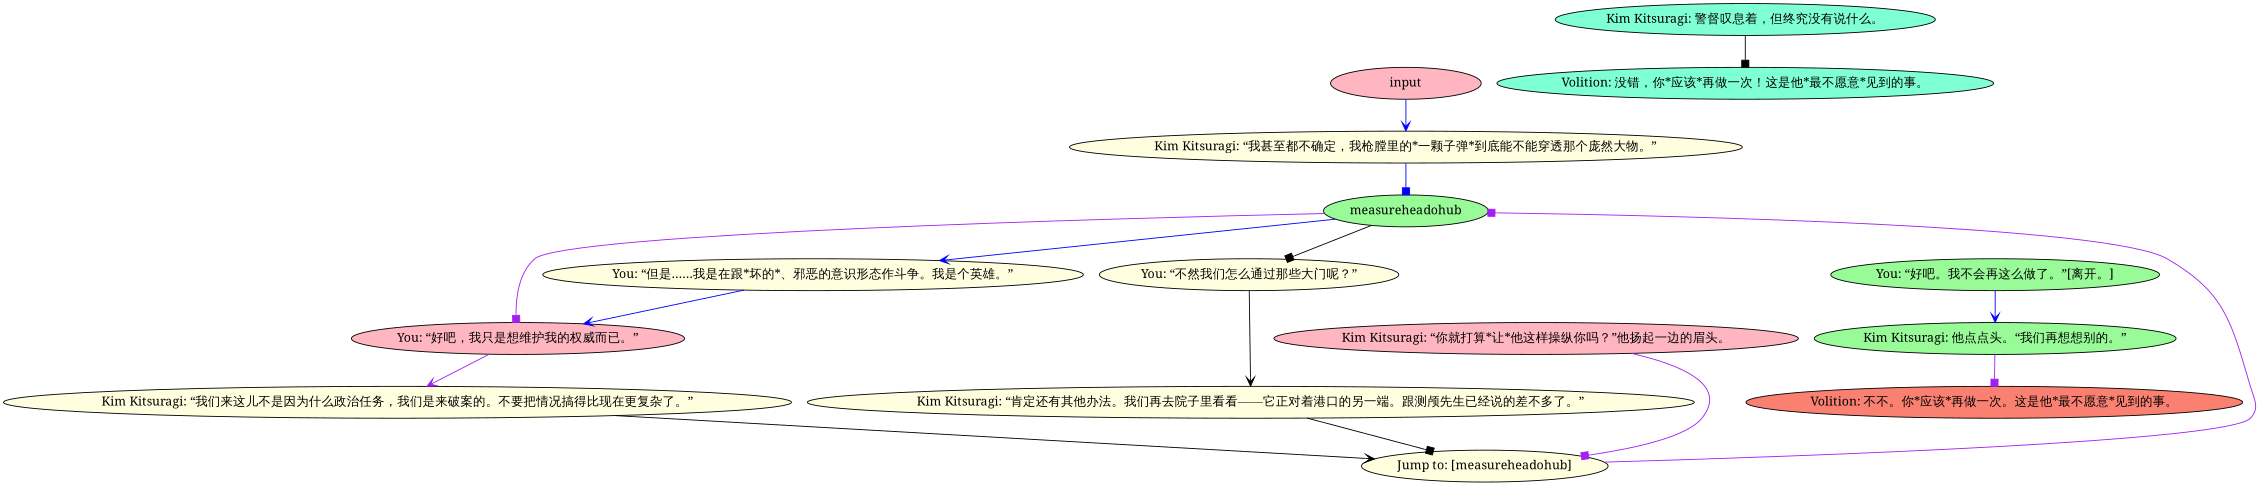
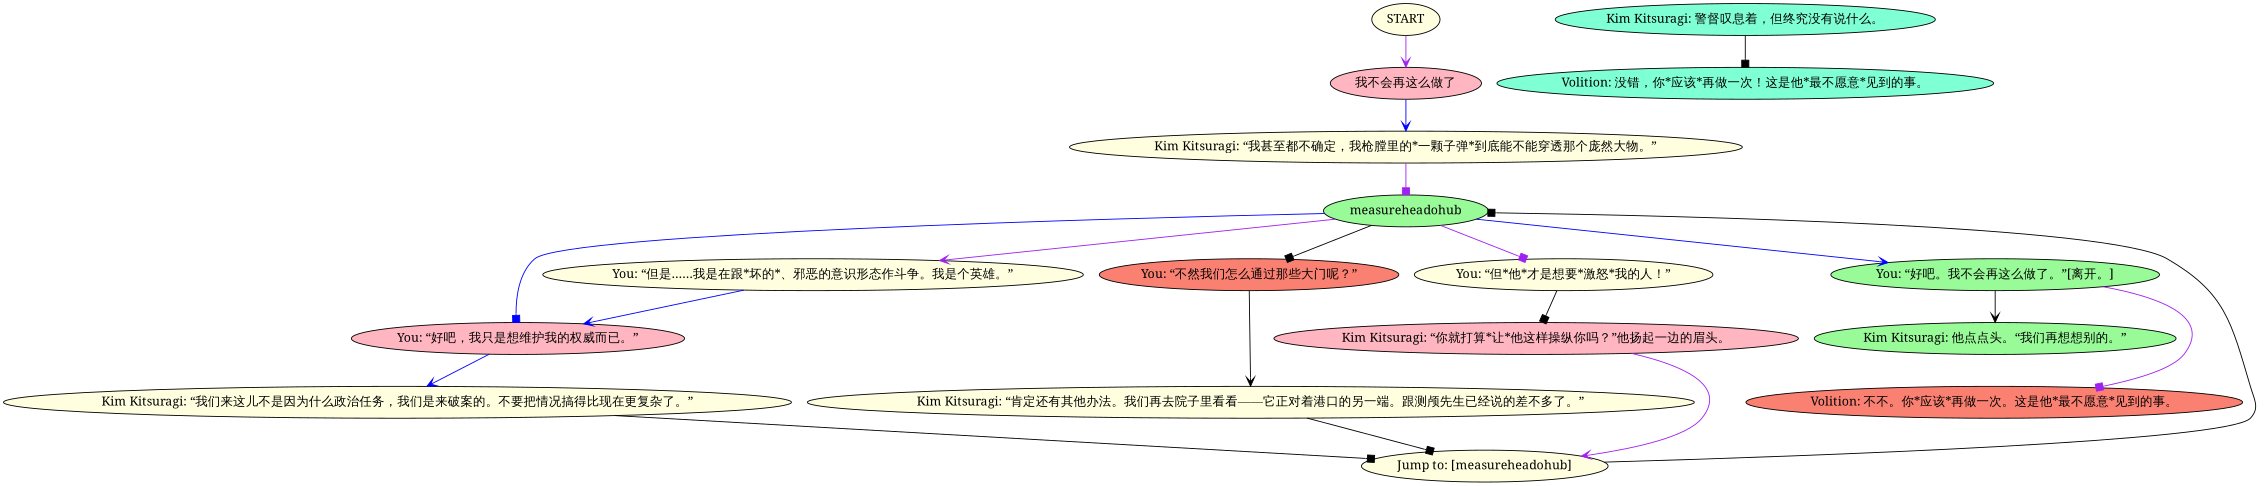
node "START": added
node "input": label "input" -> "我不会再这么做了"
edge "Kim Kitsuragi: “我甚至都不确定，我枪膛里的*一颗子弹*到底能不能穿透那个庞然大物。”" -> "measureheadohub": color blue -> purple
edge "measureheadohub" -> "You: “好吧，我只是想维护我的权威而已。”": color purple -> blue
edge "measureheadohub" -> "You: “但是……我是在跟*坏的*、邪恶的意识形态作斗争。我是个英雄。”": color blue -> purple
edge "measureheadohub" -> "You: “好吧。我不会再这么做了。”[离开。]": added
node "You: “不然我们怎么通过那些大门呢？”": fillcolor lightyellow -> salmon
node "You: “但*他*才是想要*激怒*我的人！”": added
edge "You: “好吧。我不会再这么做了。”[离开。]" -> "Kim Kitsuragi: 他点点头。“我们再想想别的。”": color blue -> black
edge "Jump to: [measureheadohub]" -> "measureheadohub": color purple -> black
edge "Kim Kitsuragi: 他点点头。“我们再想想别的。”" -> "Volition: 不不。你*应该*再做一次。这是他*最不愿意*见到的事。": now "You: “好吧。我不会再这么做了。”[离开。]" -> "Volition: 不不。你*应该*再做一次。这是他*最不愿意*见到的事。"
edge "You: “好吧，我只是想维护我的权威而已。”" -> "Kim Kitsuragi: “我们来这儿不是因为什么政治任务，我们是来破案的。不要把情况搞得比现在更复杂了。”": color purple -> blue
edge "Kim Kitsuragi: “你就打算*让*他这样操纵你吗？”他扬起一边的眉头。" -> "Jump to: [measureheadohub]": arrowhead box -> vee
edge "Kim Kitsuragi: “我们来这儿不是因为什么政治任务，我们是来破案的。不要把情况搞得比现在更复杂了。”" -> "Jump to: [measureheadohub]": arrowhead vee -> box
